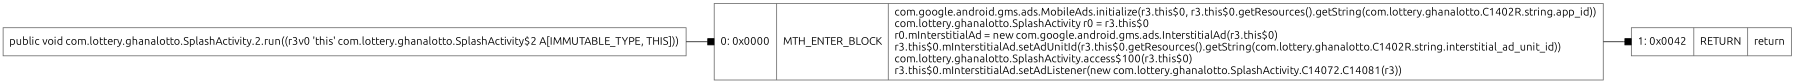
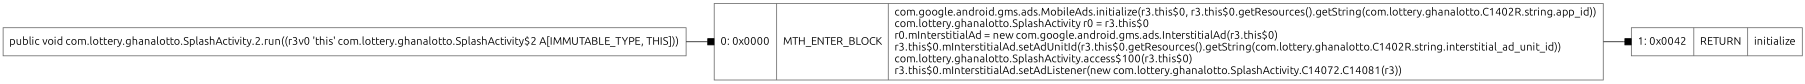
node "1: 0x0042": text "return" -> "initialize"
